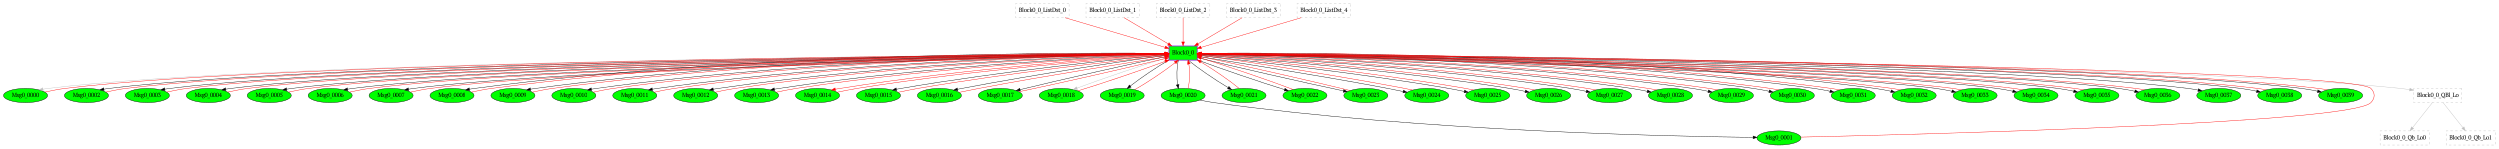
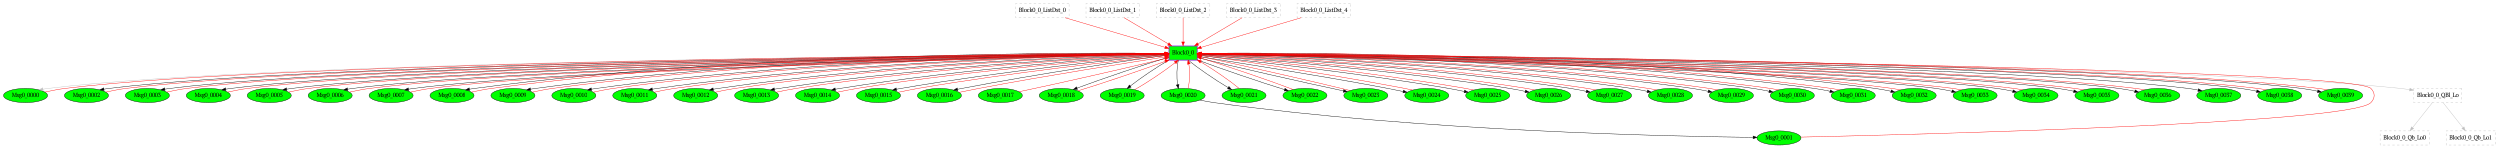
edge "Block0_0" -> "Msg0_0014": color red -> black
edge "Block0_0" -> "Msg0_0017": removed
edge "Block0_0" -> "Msg0_0018": color gray -> black
